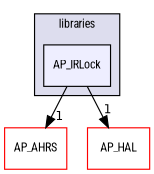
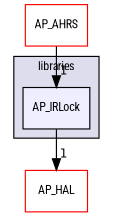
edge "AP_IRLock" -> "AP_AHRS": reversed
